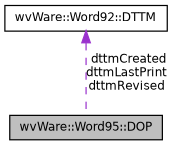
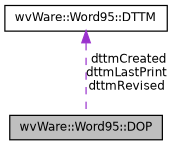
node "wvWare::Word92::DTTM": label "wvWare::Word92::DTTM" -> "wvWare::Word95::DTTM"
